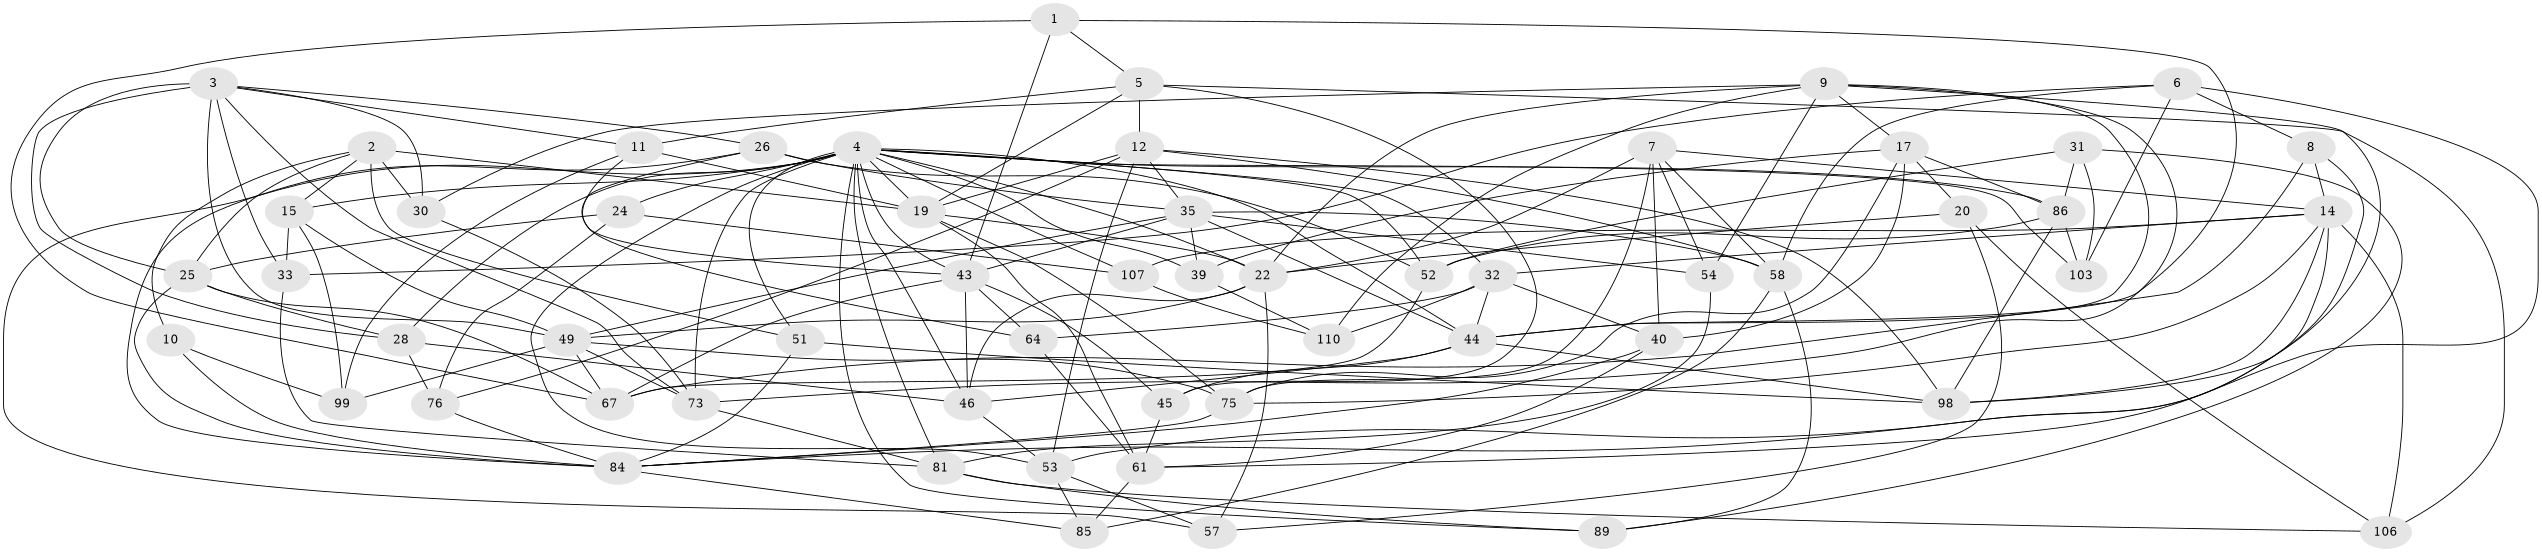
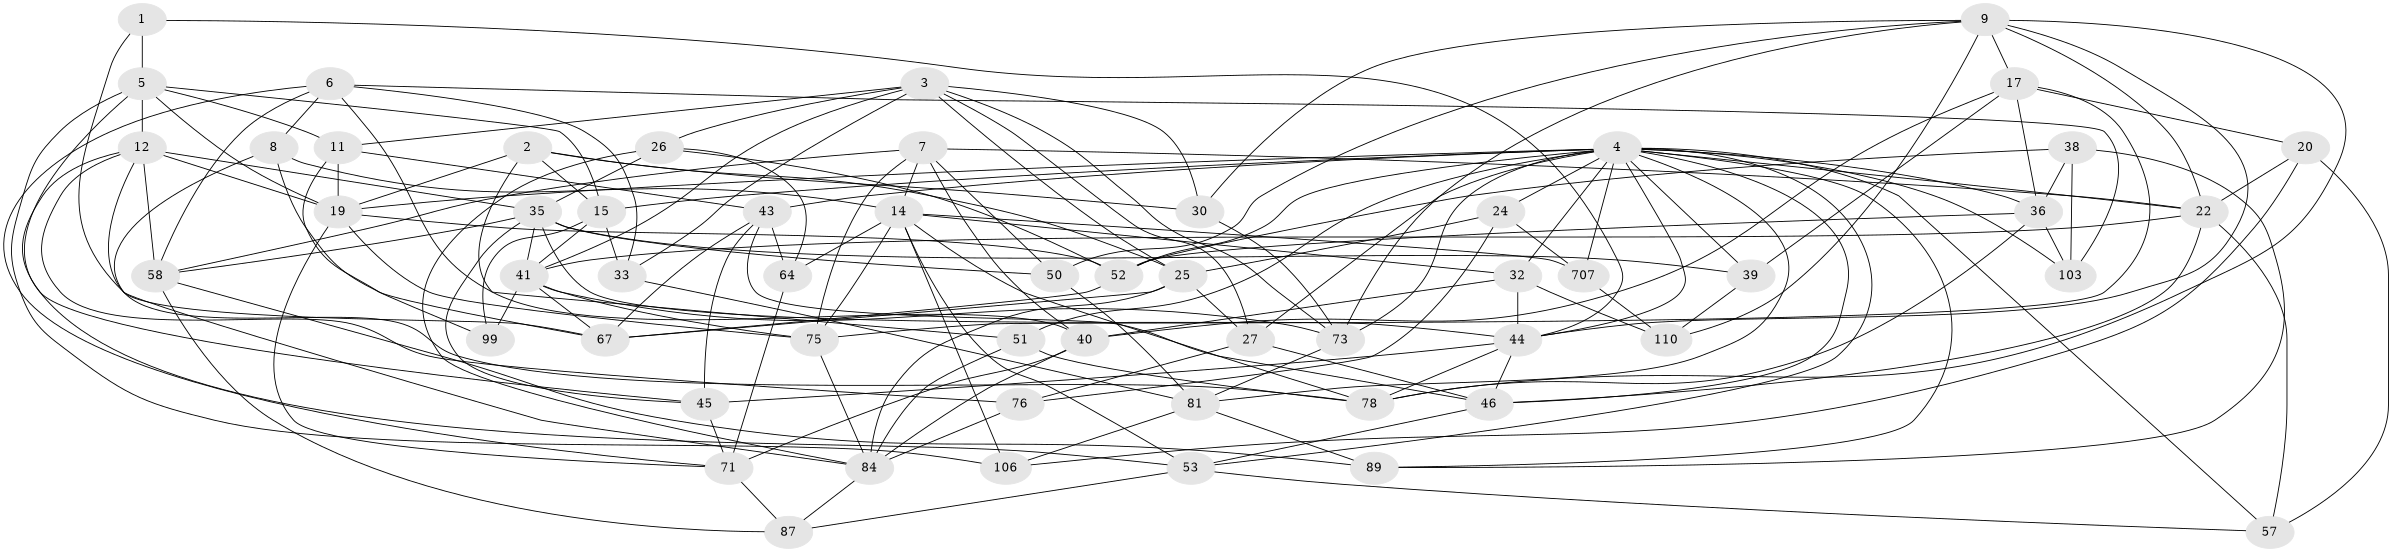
edge "5" -- "15": added
edge "1" -- "43": removed
node "31": label "31" -> "38"
node "86": label "86" -> "36"
edge "19" -- "22": now "19" -- "52"
edge "35" -- "43": now "35" -- "45"
node "107": label "107" -> "707"
node "54": label "54" -> "50"
edge "6" -- "40": added
edge "32" -- "64": now "14" -- "64"
node "10": removed
node "28": label "28" -> "27"
node "49": label "49" -> "41"
node "98": label "98" -> "78"
node "61": label "61" -> "71"
node "85": label "85" -> "87"
